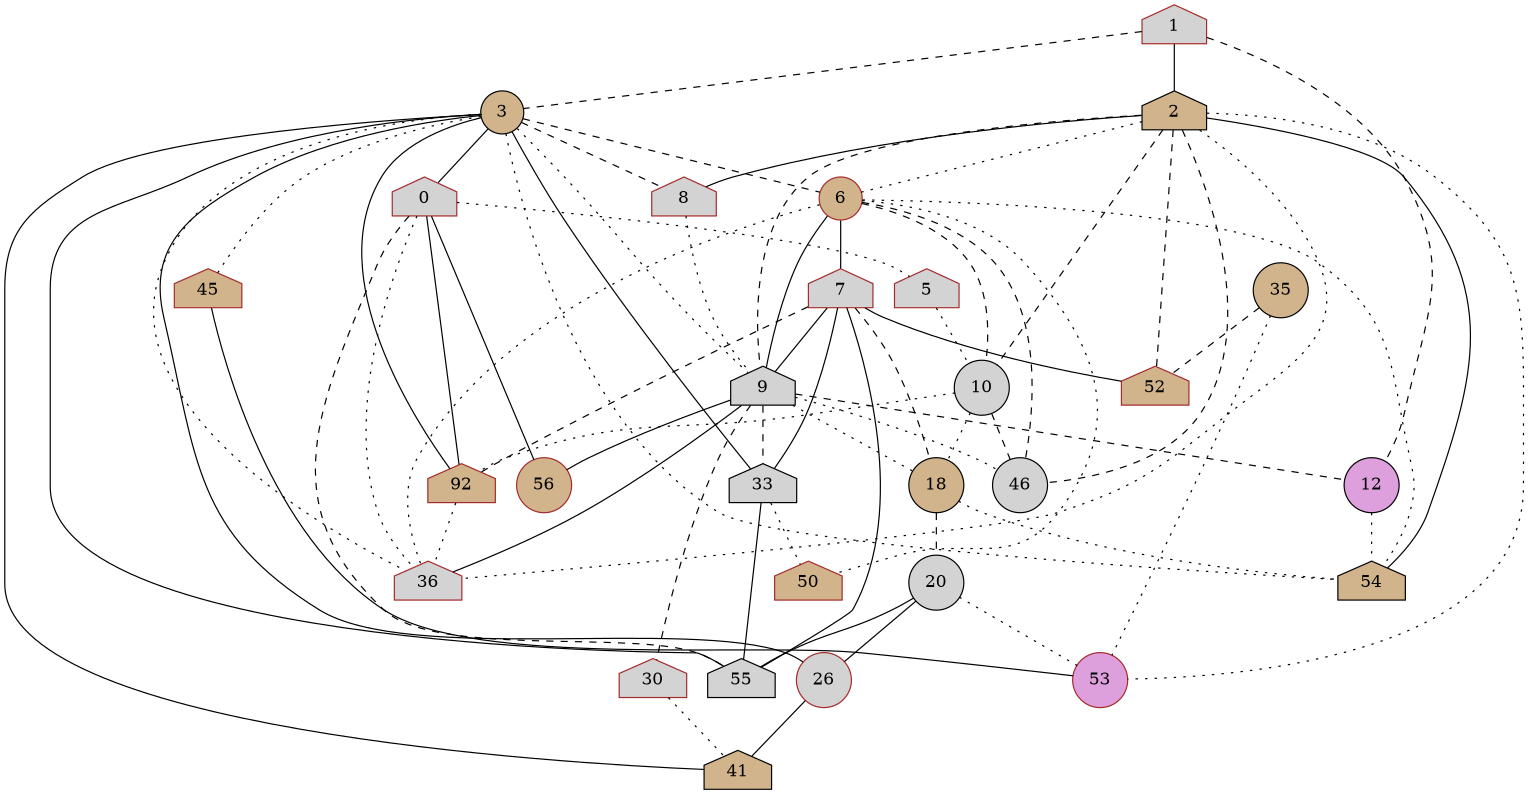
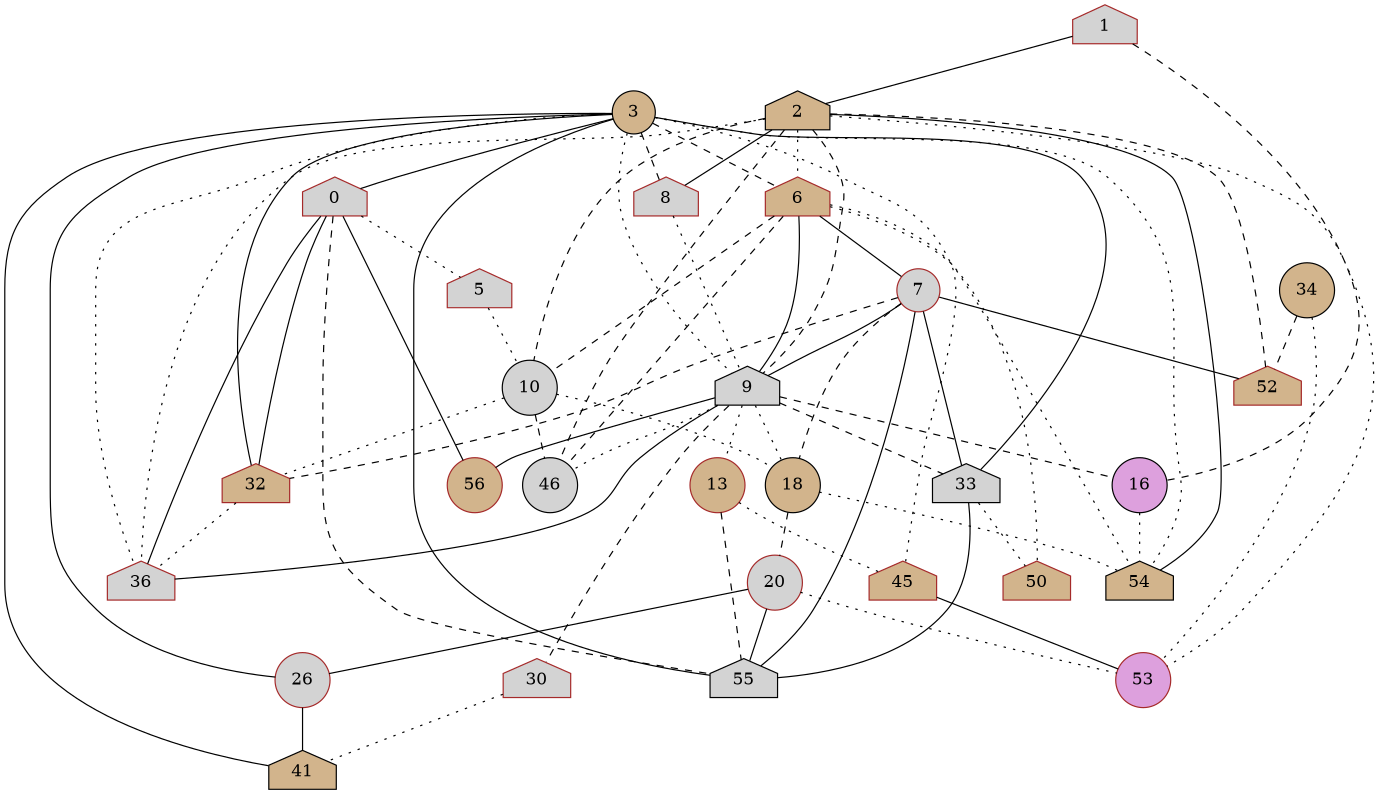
edge "1" -- "3": removed
node "6": shape circle -> house
node "7": shape house -> circle
node "35": label "35" -> "34"
edge "6" -- "36": removed
edge "0" -- "36": style dotted -> solid
node "92": label "92" -> "32"
node "13": added
node "12": label "12" -> "16"
node "20": color black -> brown
